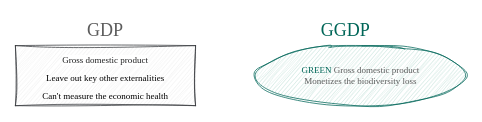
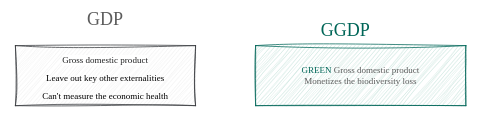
node "GDP": moved (105, 30) -> (105, 19)
node "GREEN Gross domestic product Monetizes the biodiversity loss": shape ellipse -> rectangle
